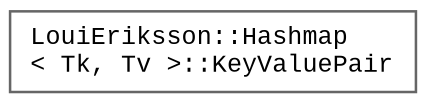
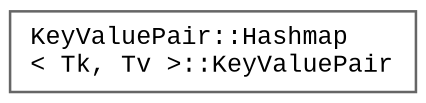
node "LouiEriksson::Hashmap < Tk, Tv >::KeyValuePair": label "LouiEriksson::Hashmap < Tk, Tv >::KeyValuePair" -> "KeyValuePair::Hashmap < Tk, Tv >::KeyValuePair"
